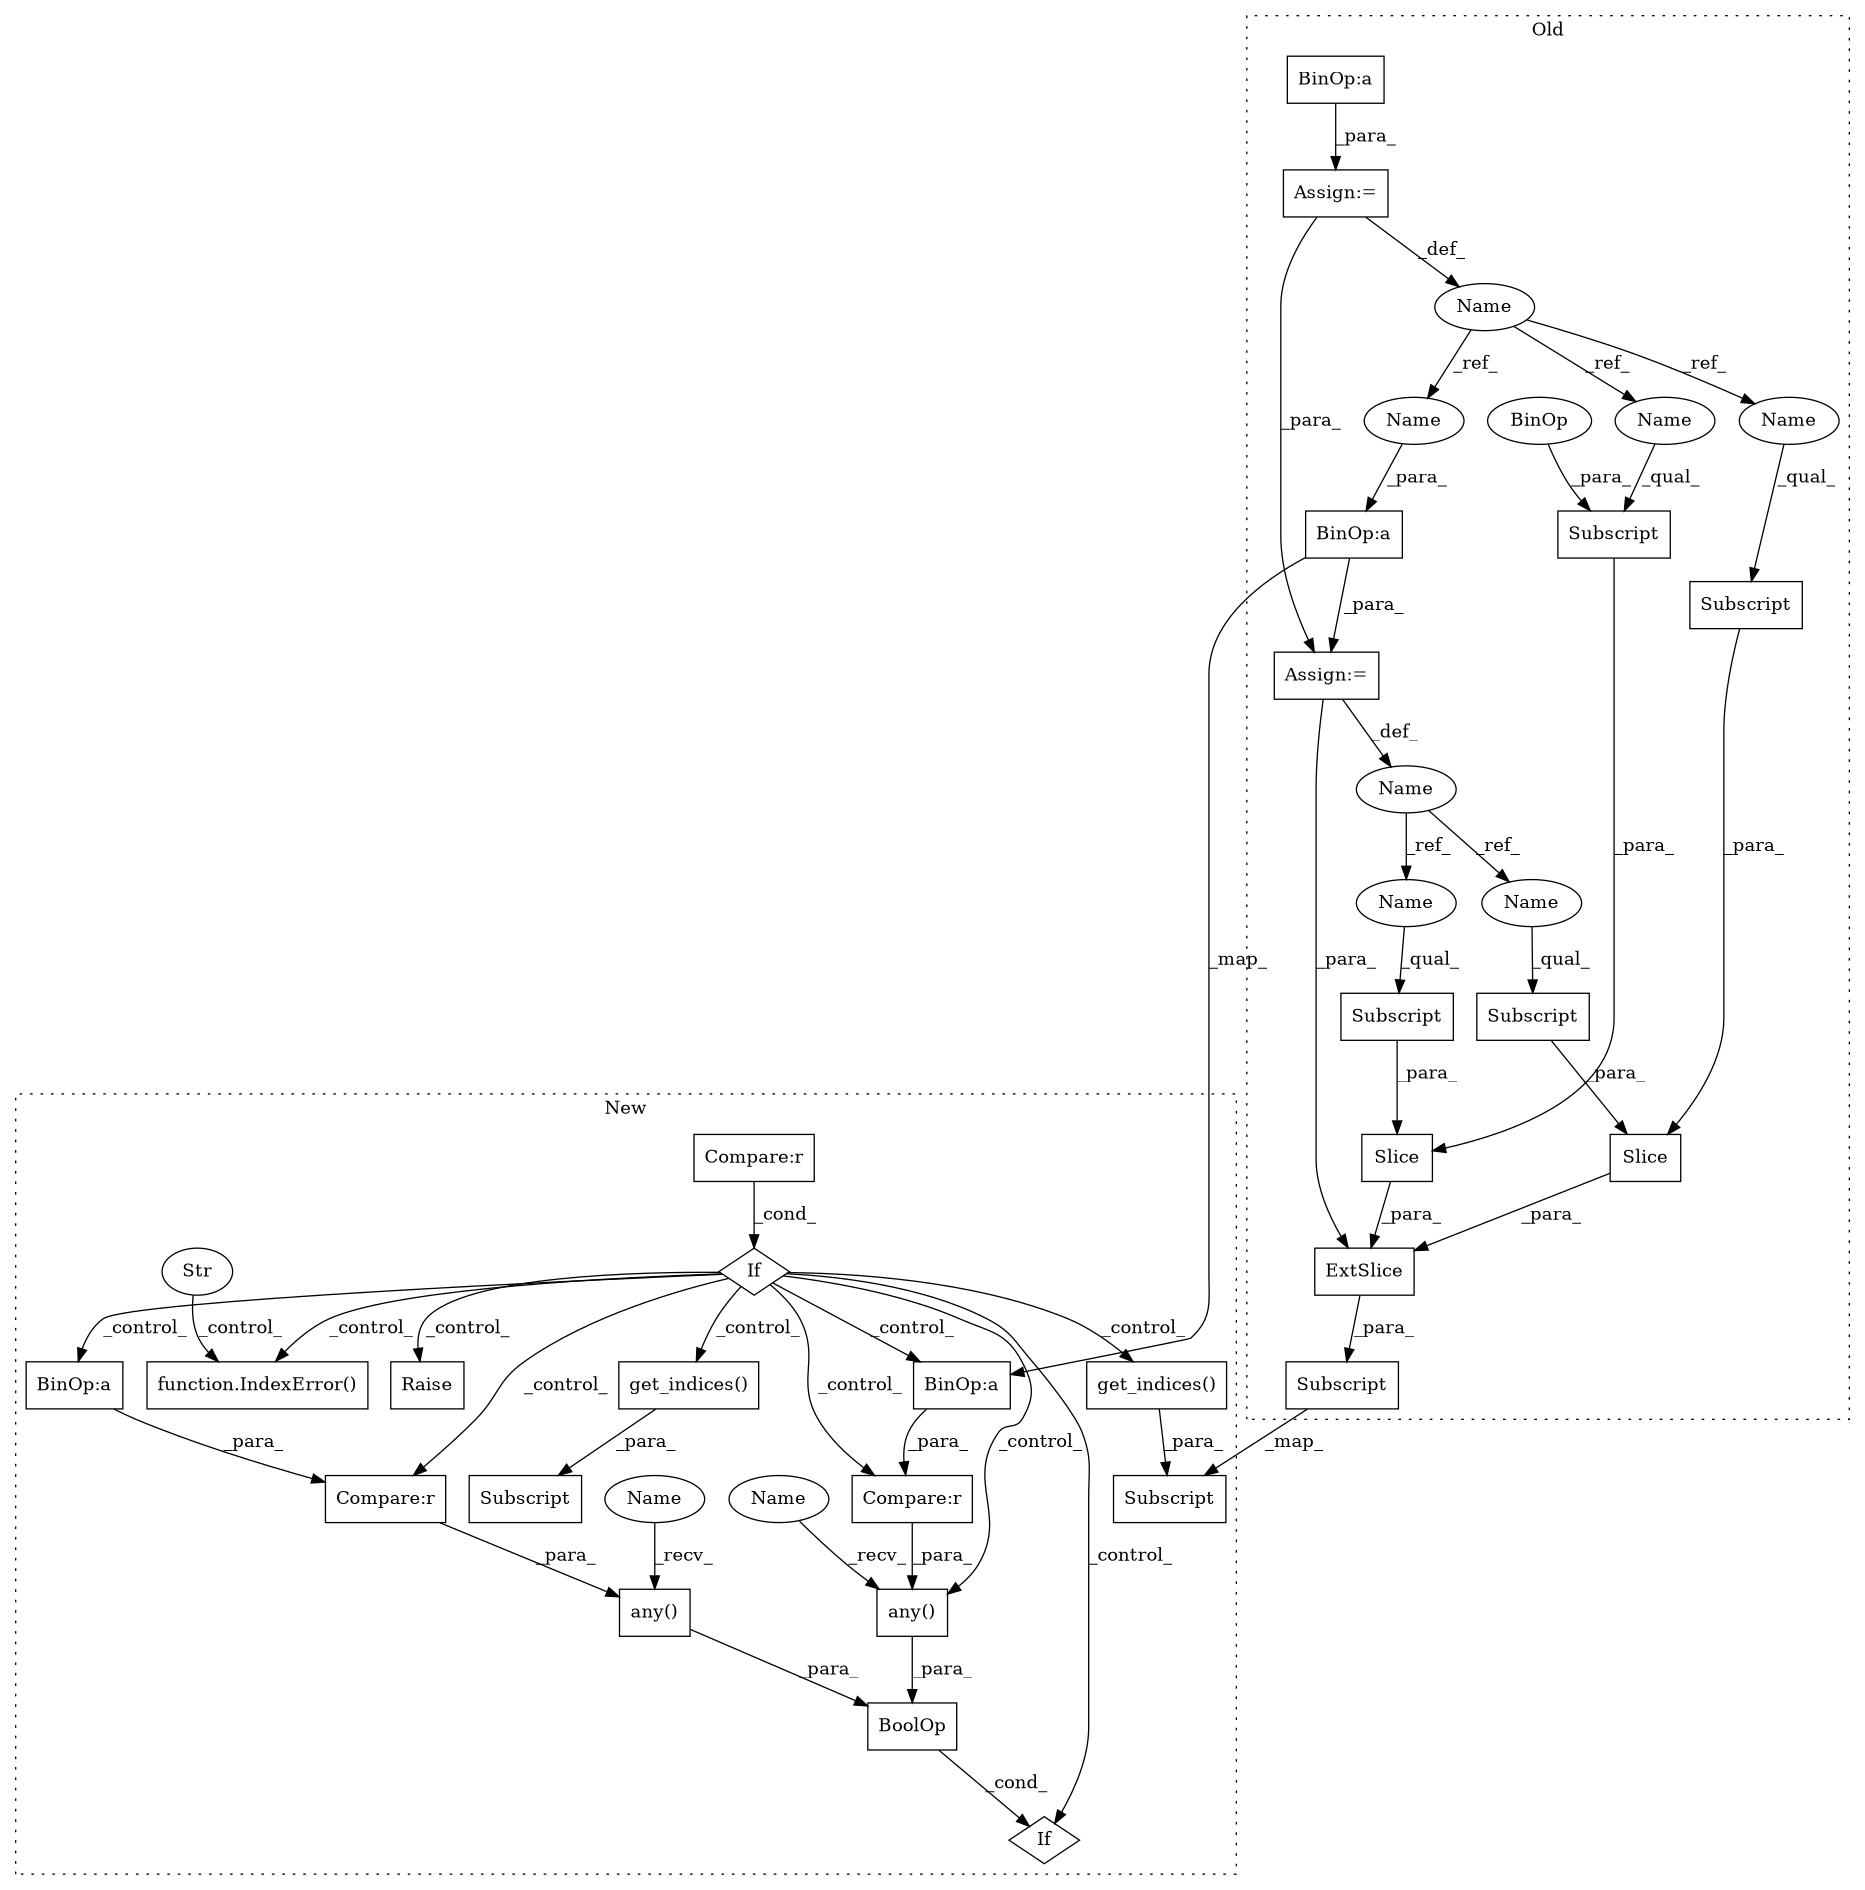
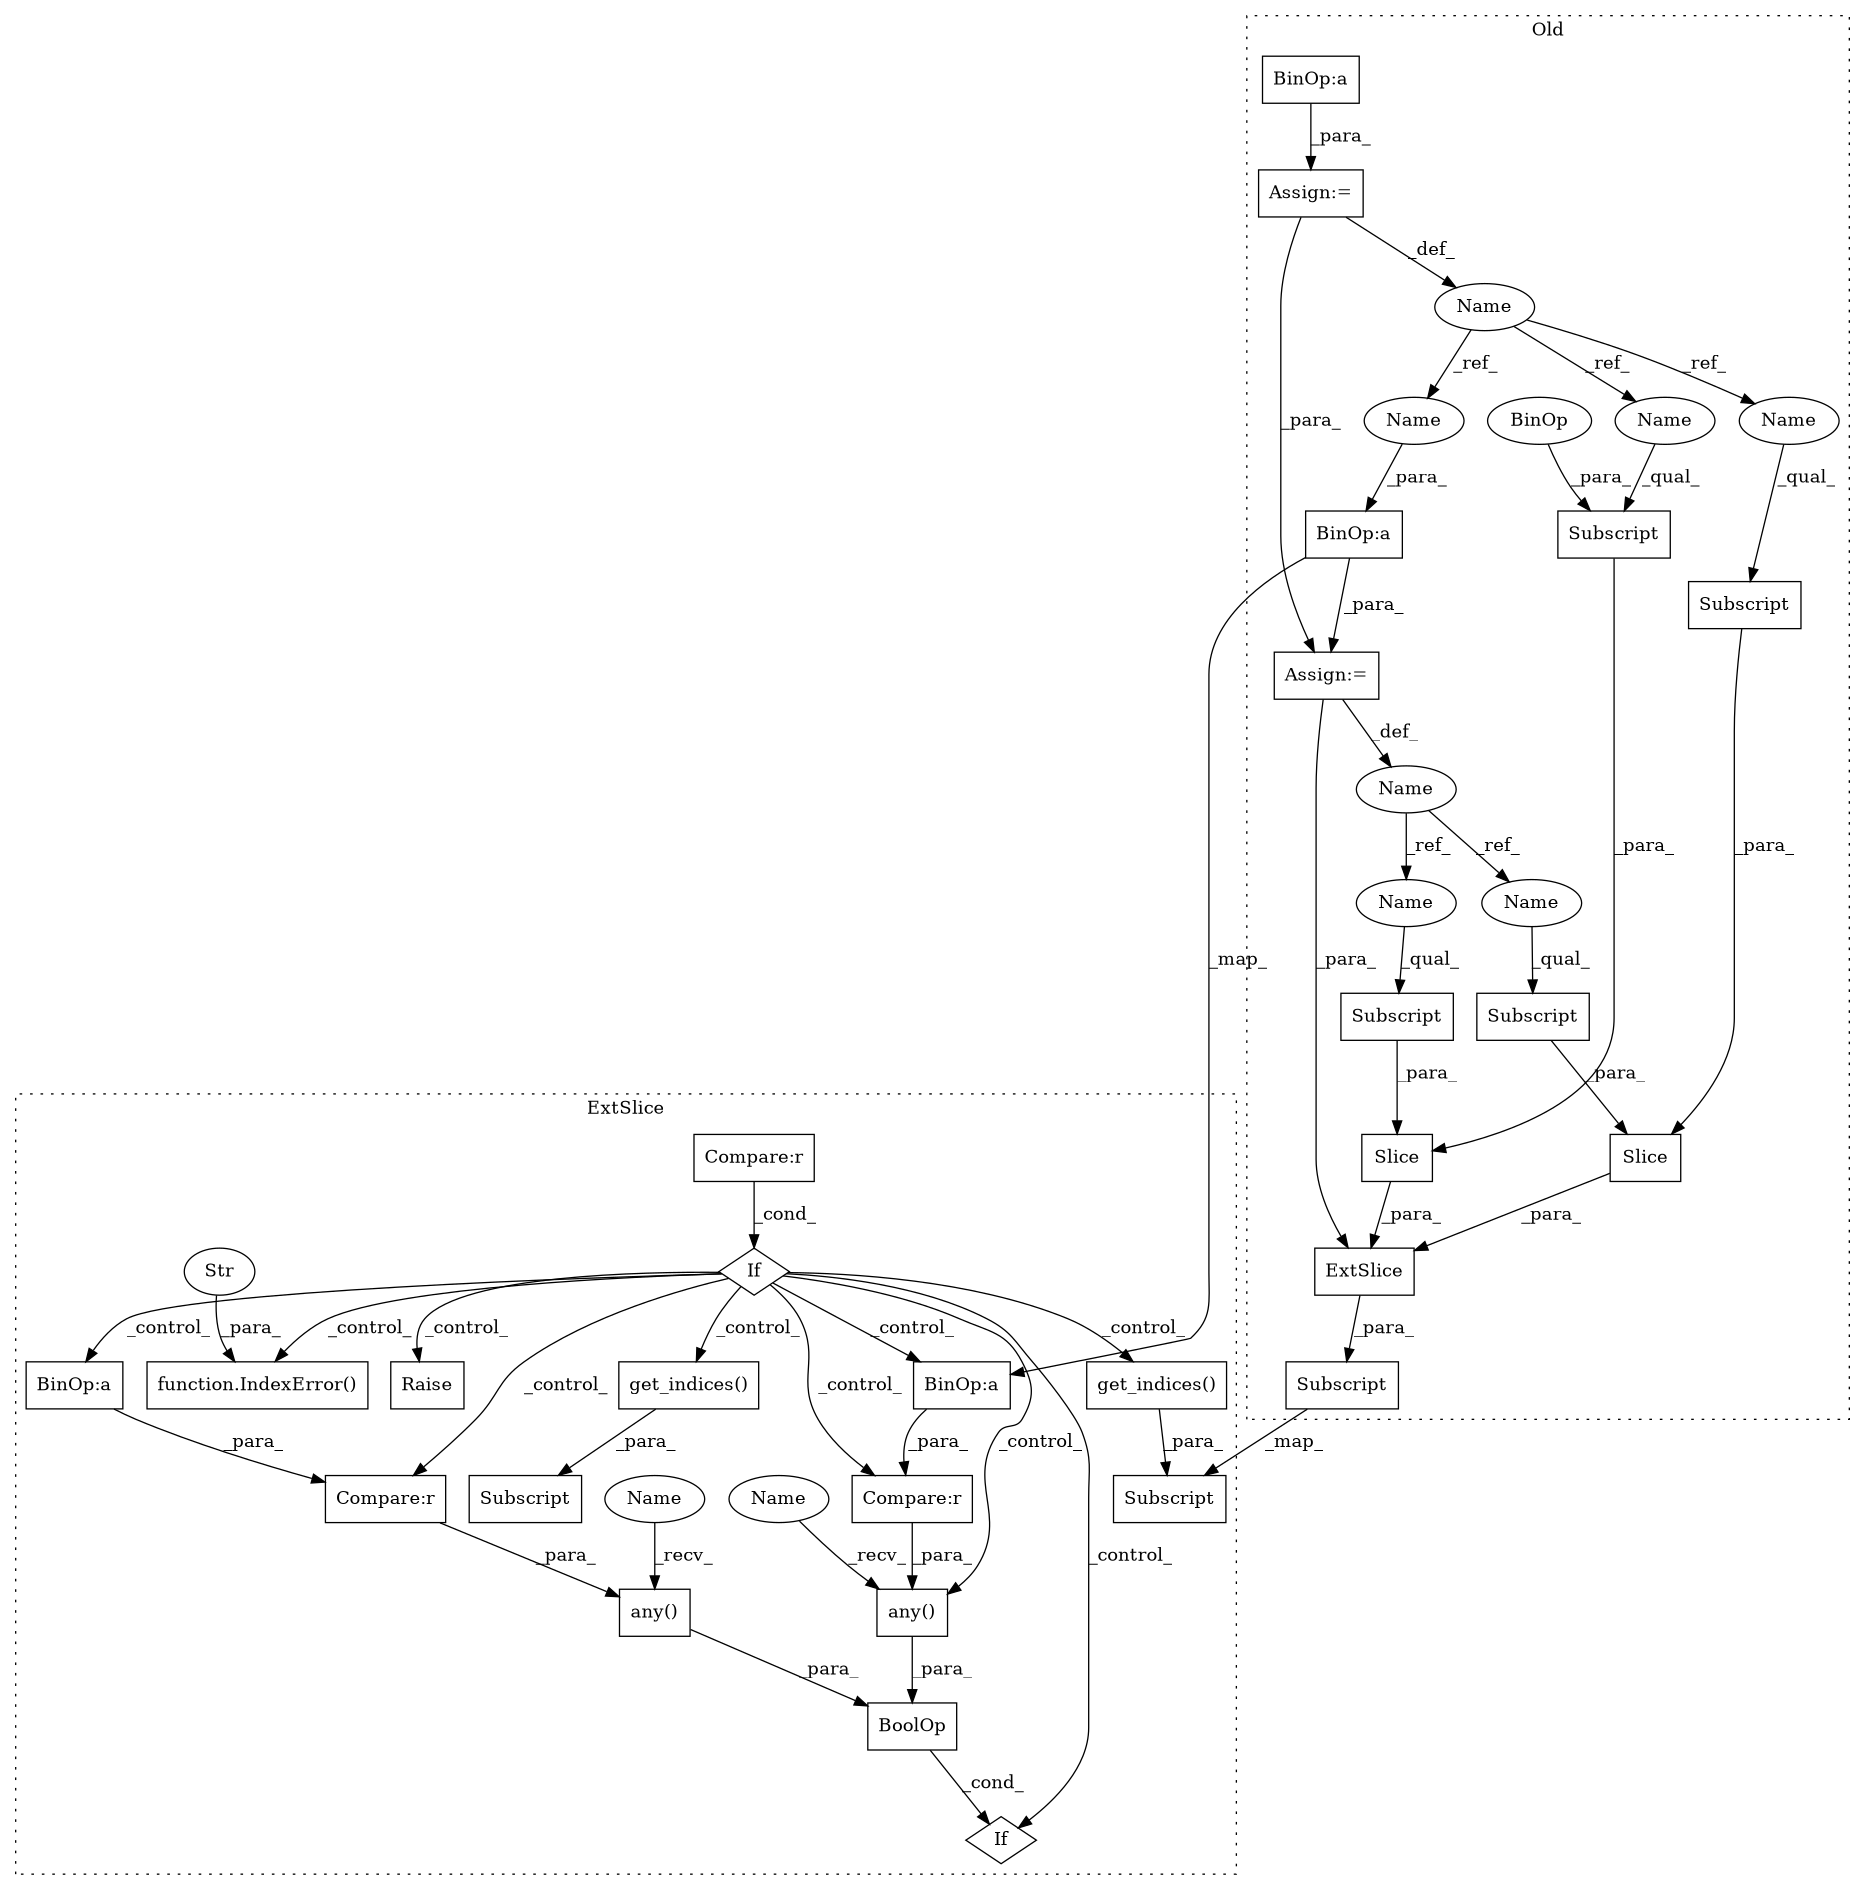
cluster "New": label "New" -> "ExtSlice"
edge "Str" -> "function.IndexError()": label "_control_" -> "_para_"
